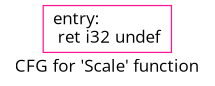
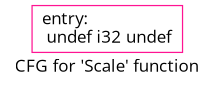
node "entry:": text "ret i32 undef" -> "undef i32 undef"
